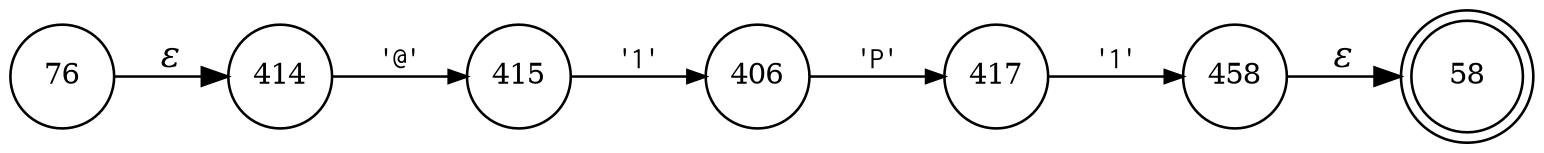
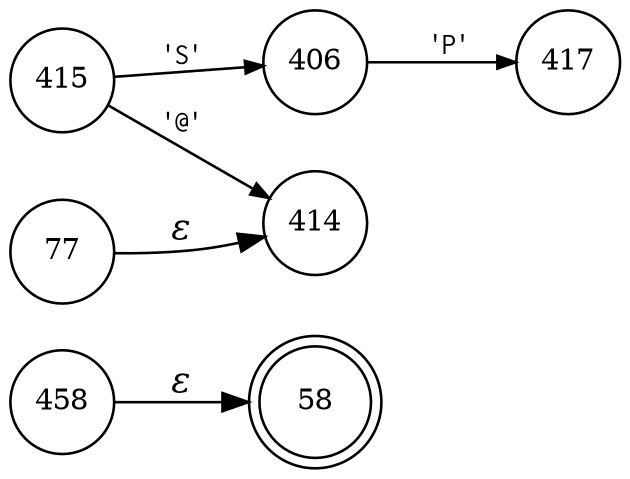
edge "415" -> "406": label "'1'" -> "'S'"
node "76": label "76" -> "77"
edge "414" -> "415": reversed
edge "417" -> "458": removed, label "'1'"
